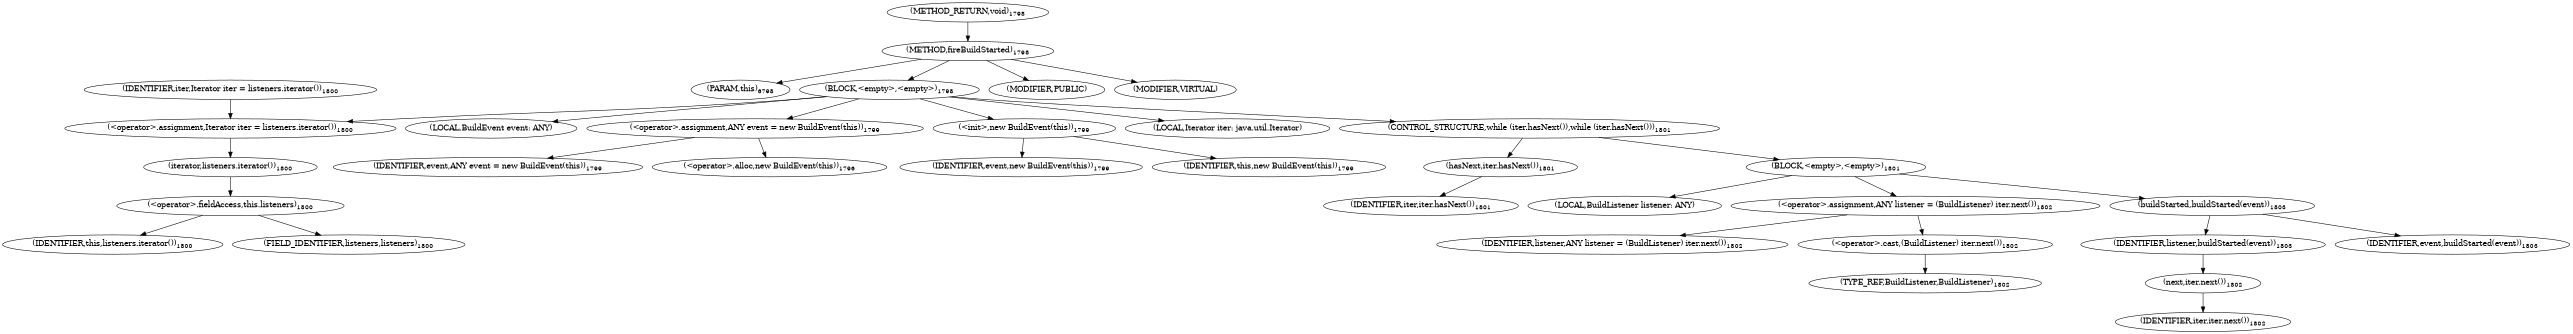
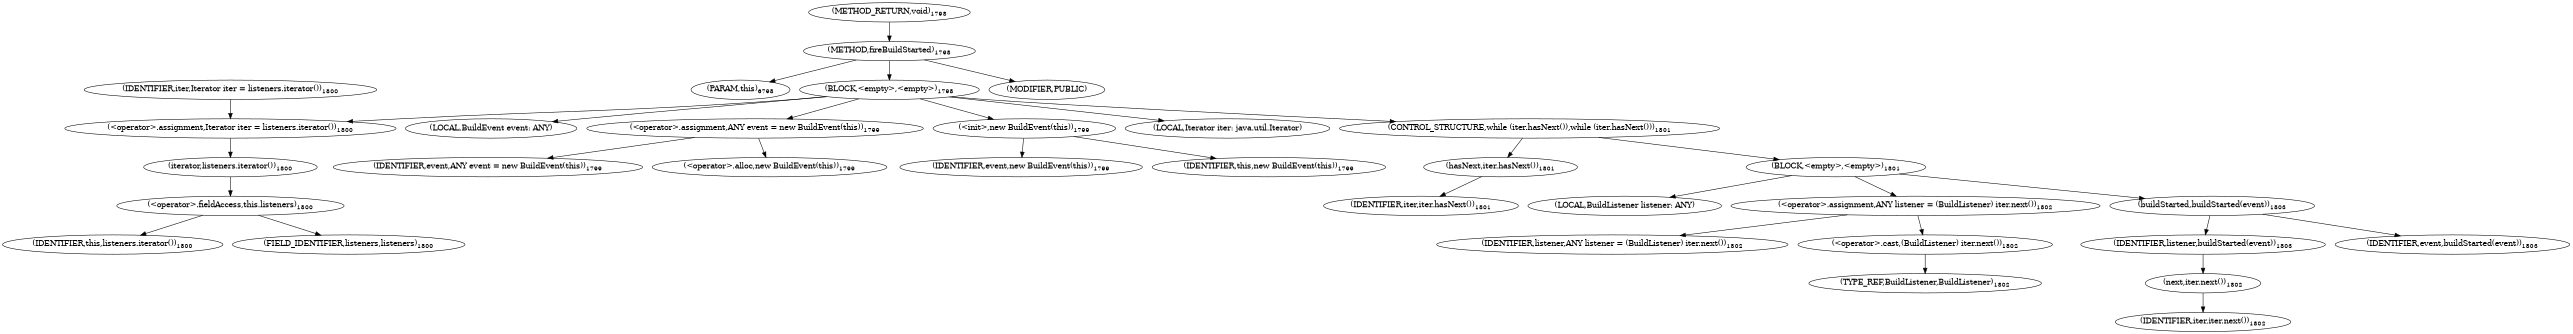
node "(MODIFIER,VIRTUAL)": removed
node "(<operator>.alloc,new BuildEvent(this))": text "1796" -> "1799"
